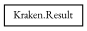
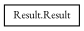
node "Kraken.Result": label "Kraken.Result" -> "Result.Result"
